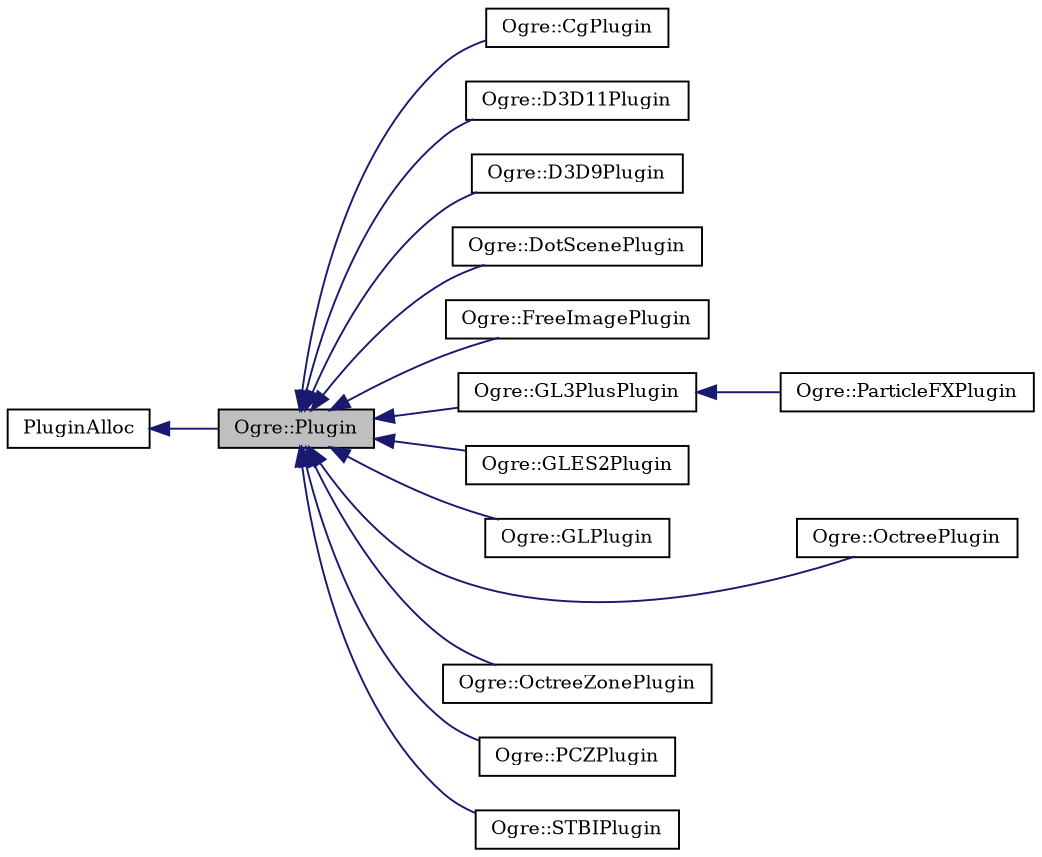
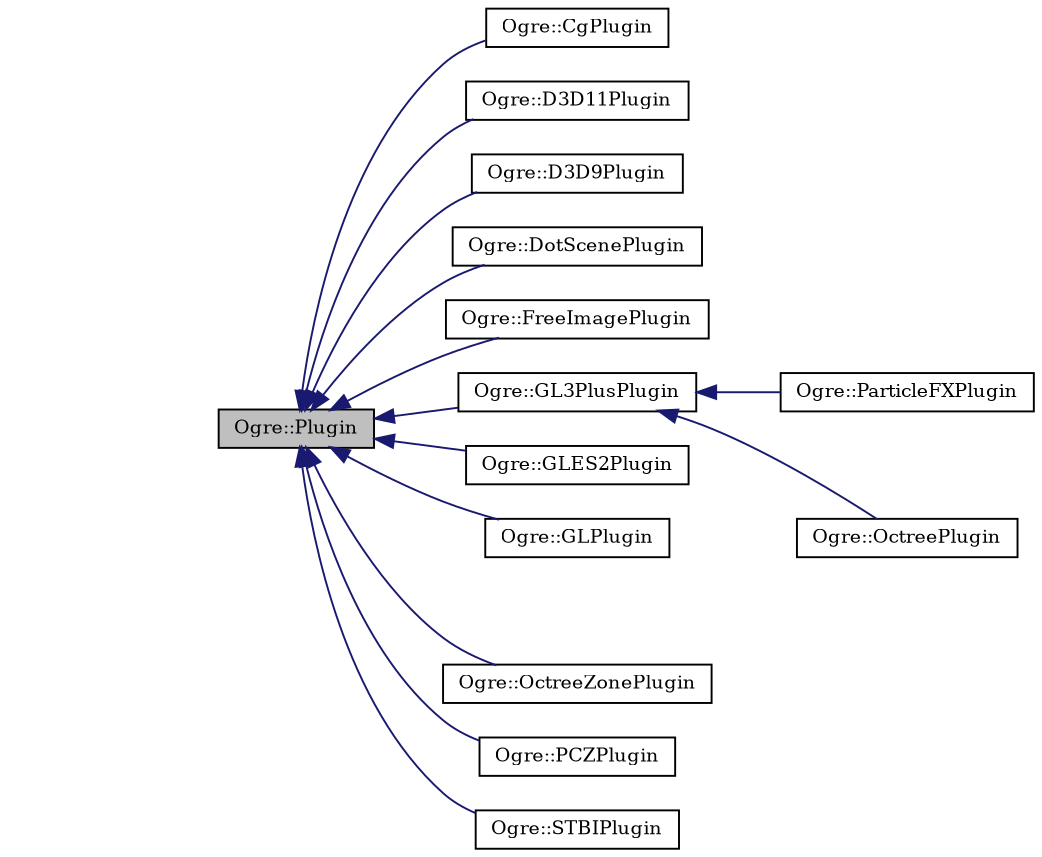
node "PluginAlloc": removed
edge "Ogre::OctreePlugin" -> "Ogre::Plugin": now "Ogre::OctreePlugin" -> "Ogre::GL3PlusPlugin"
